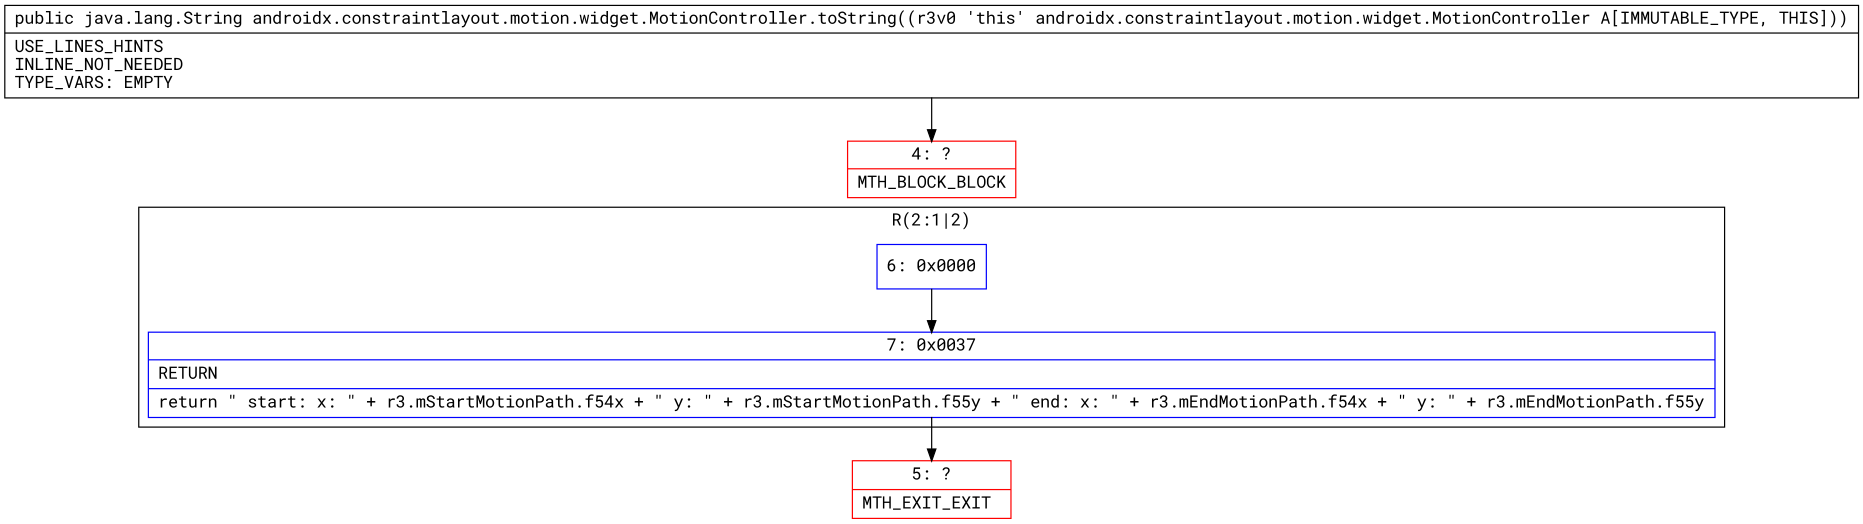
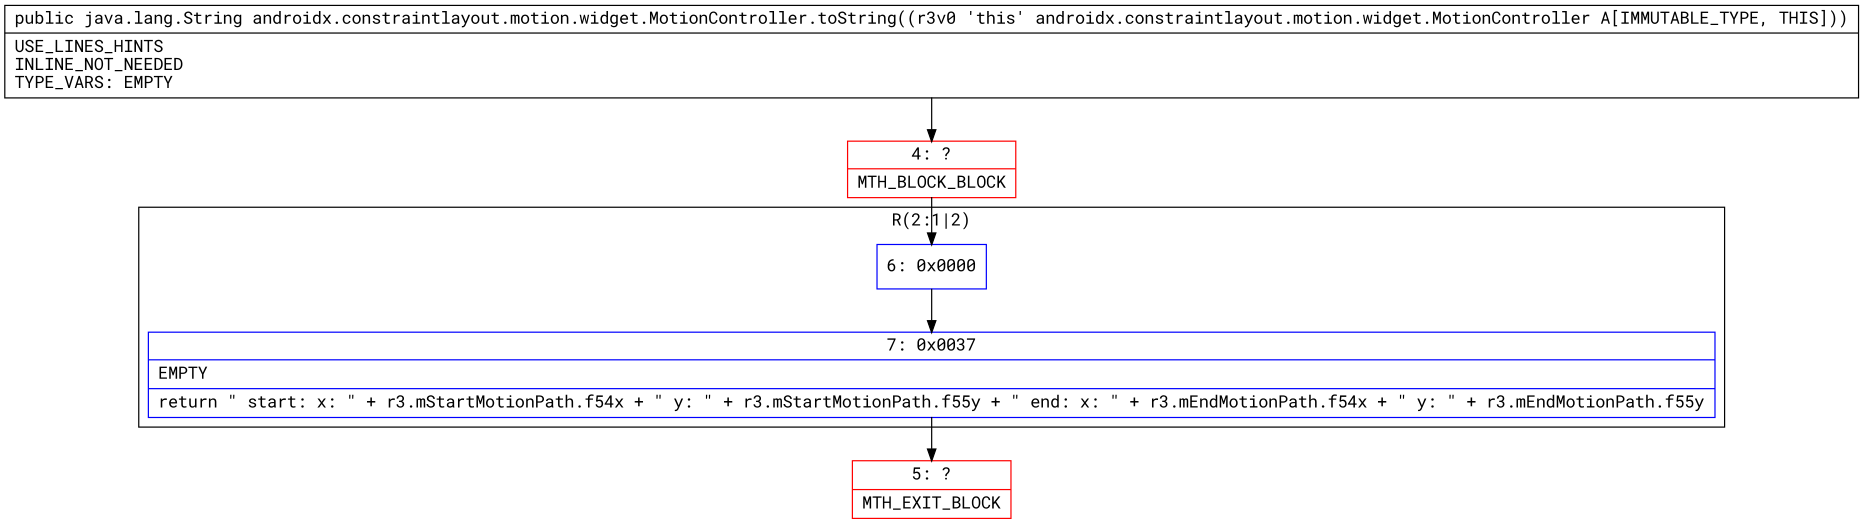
edge "4: ?" -> "6: 0x0000": added
node "7: 0x0037": text "RETURN" -> "EMPTY"
node "5: ?": text "MTH_EXIT_EXIT" -> "MTH_EXIT_BLOCK"
